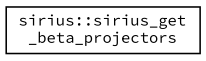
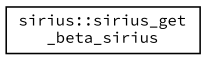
node "sirius::sirius_get _beta_projectors": label "sirius::sirius_get _beta_projectors" -> "sirius::sirius_get _beta_sirius"
